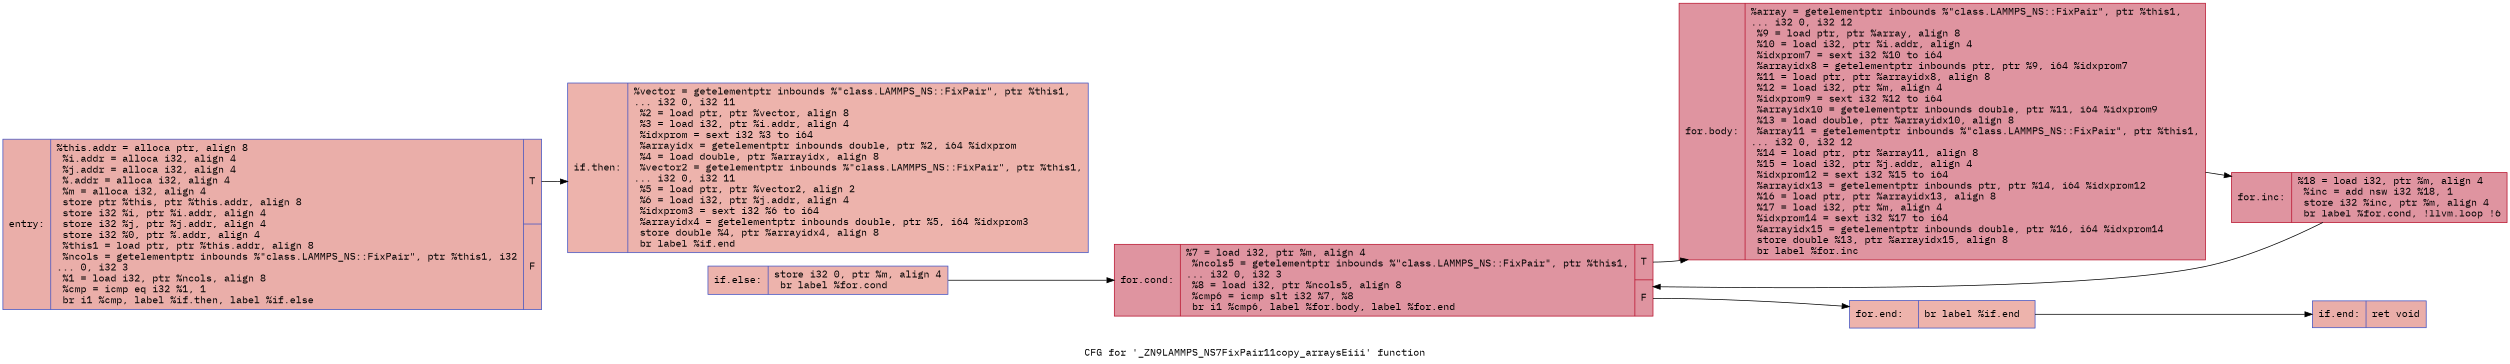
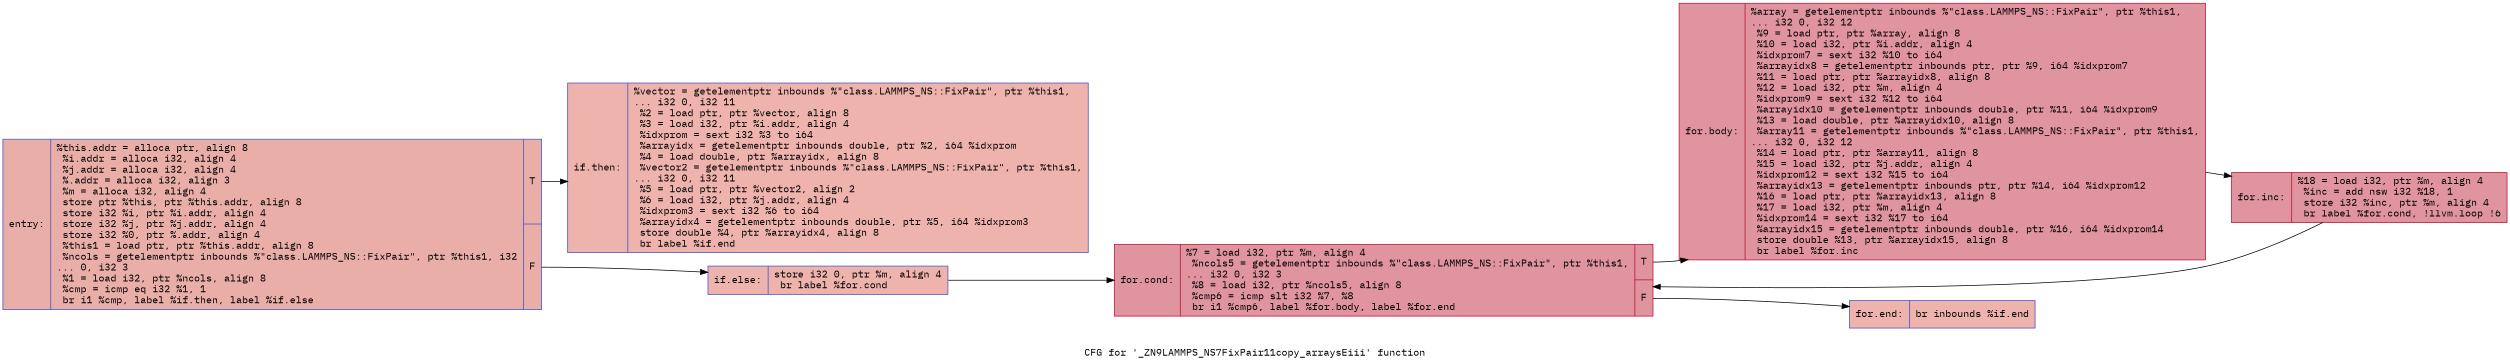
node "entry:": text "%.addr = alloca i32, align 4" -> "%.addr = alloca i32, align 3"
edge "entry:" -> "if.else:": added
node "for.end:": text "br label %if.end" -> "br inbounds %if.end"
node "if.end:": removed
